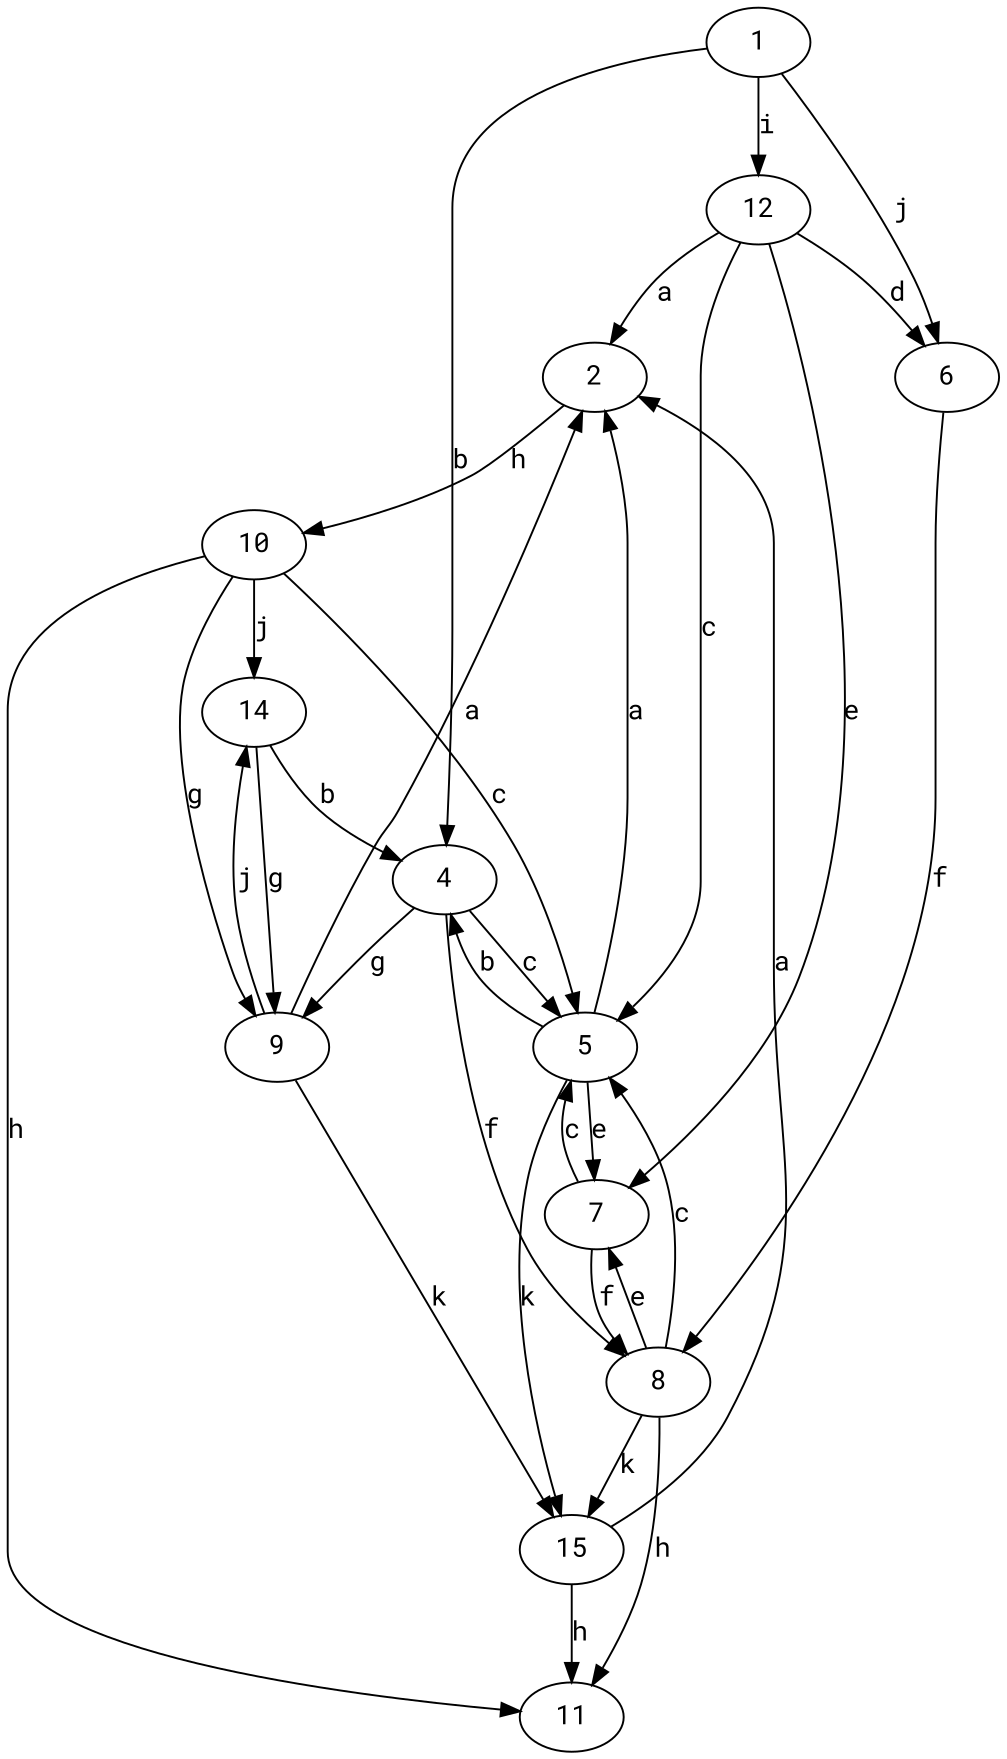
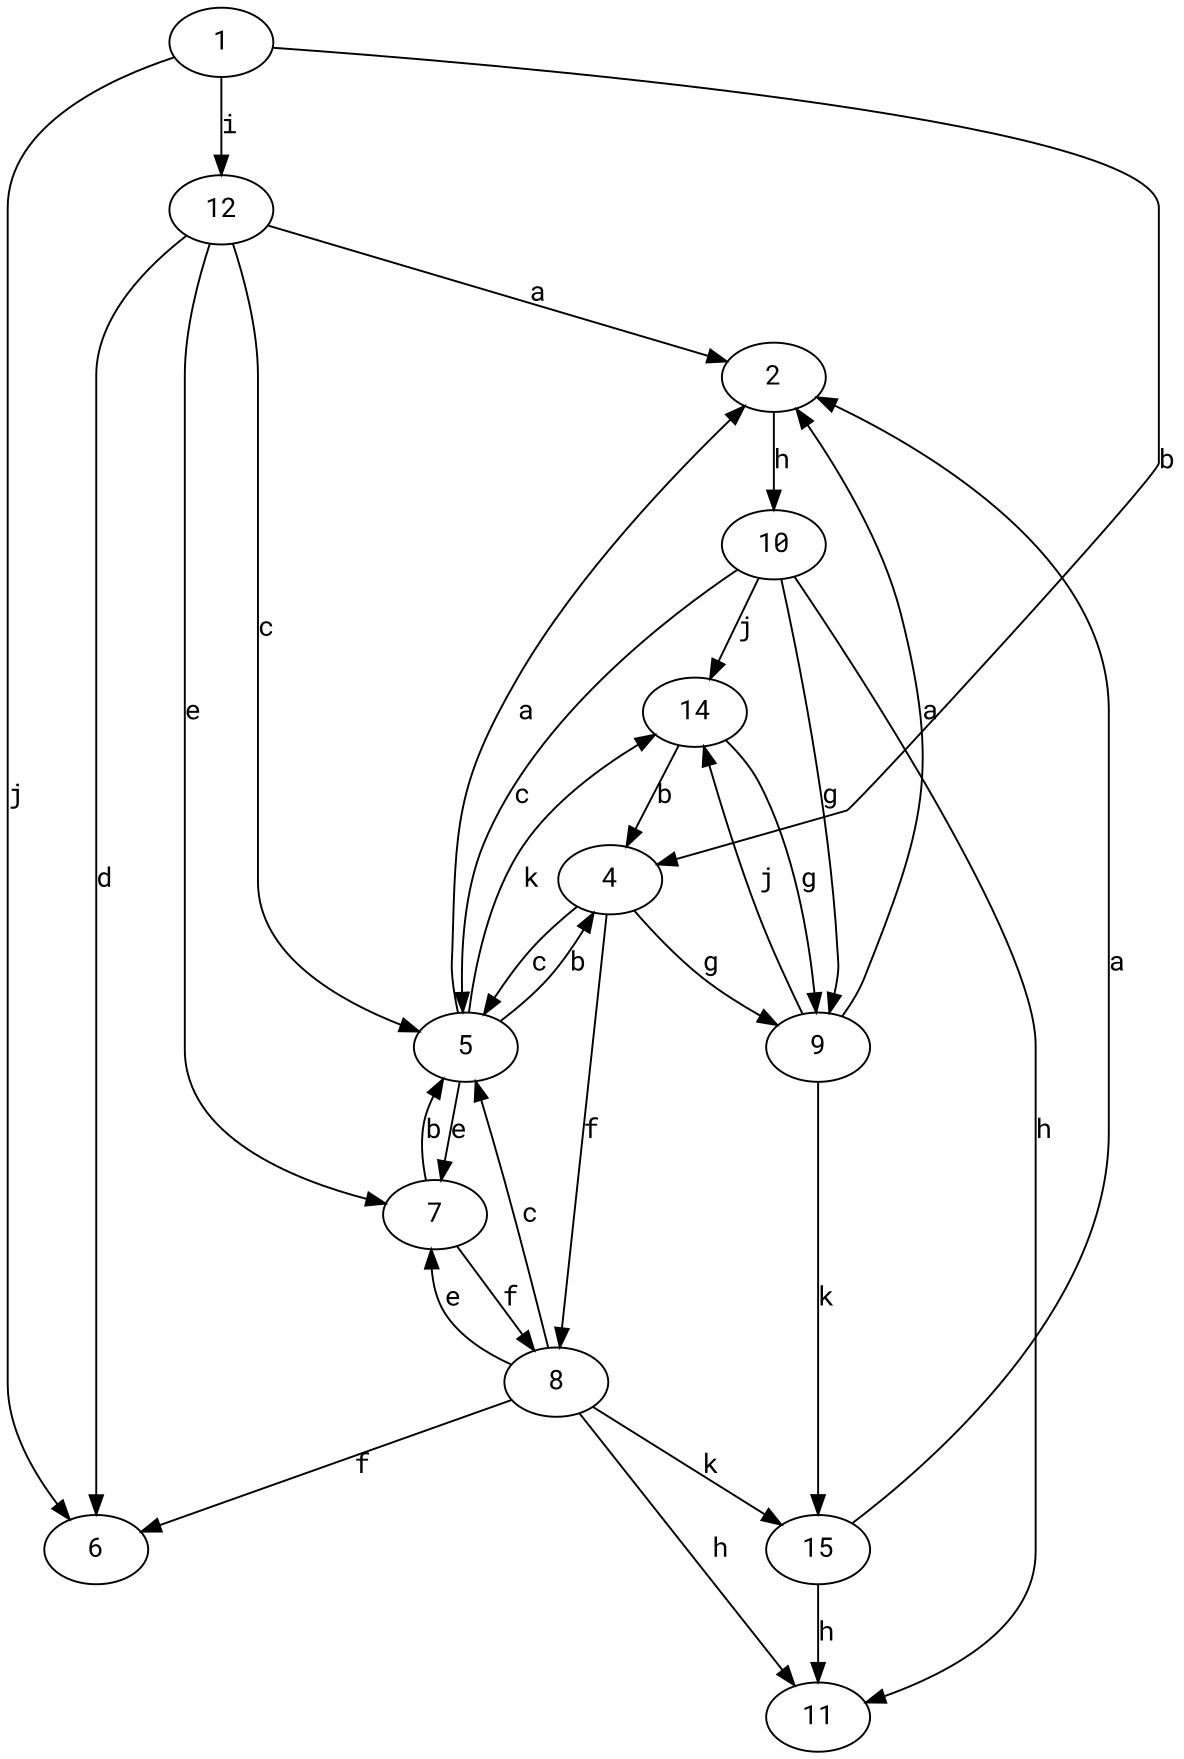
edge "6" -> "8": reversed
edge "7" -> "5": label "c" -> "b"
edge "5" -> "15": now "5" -> "14"
